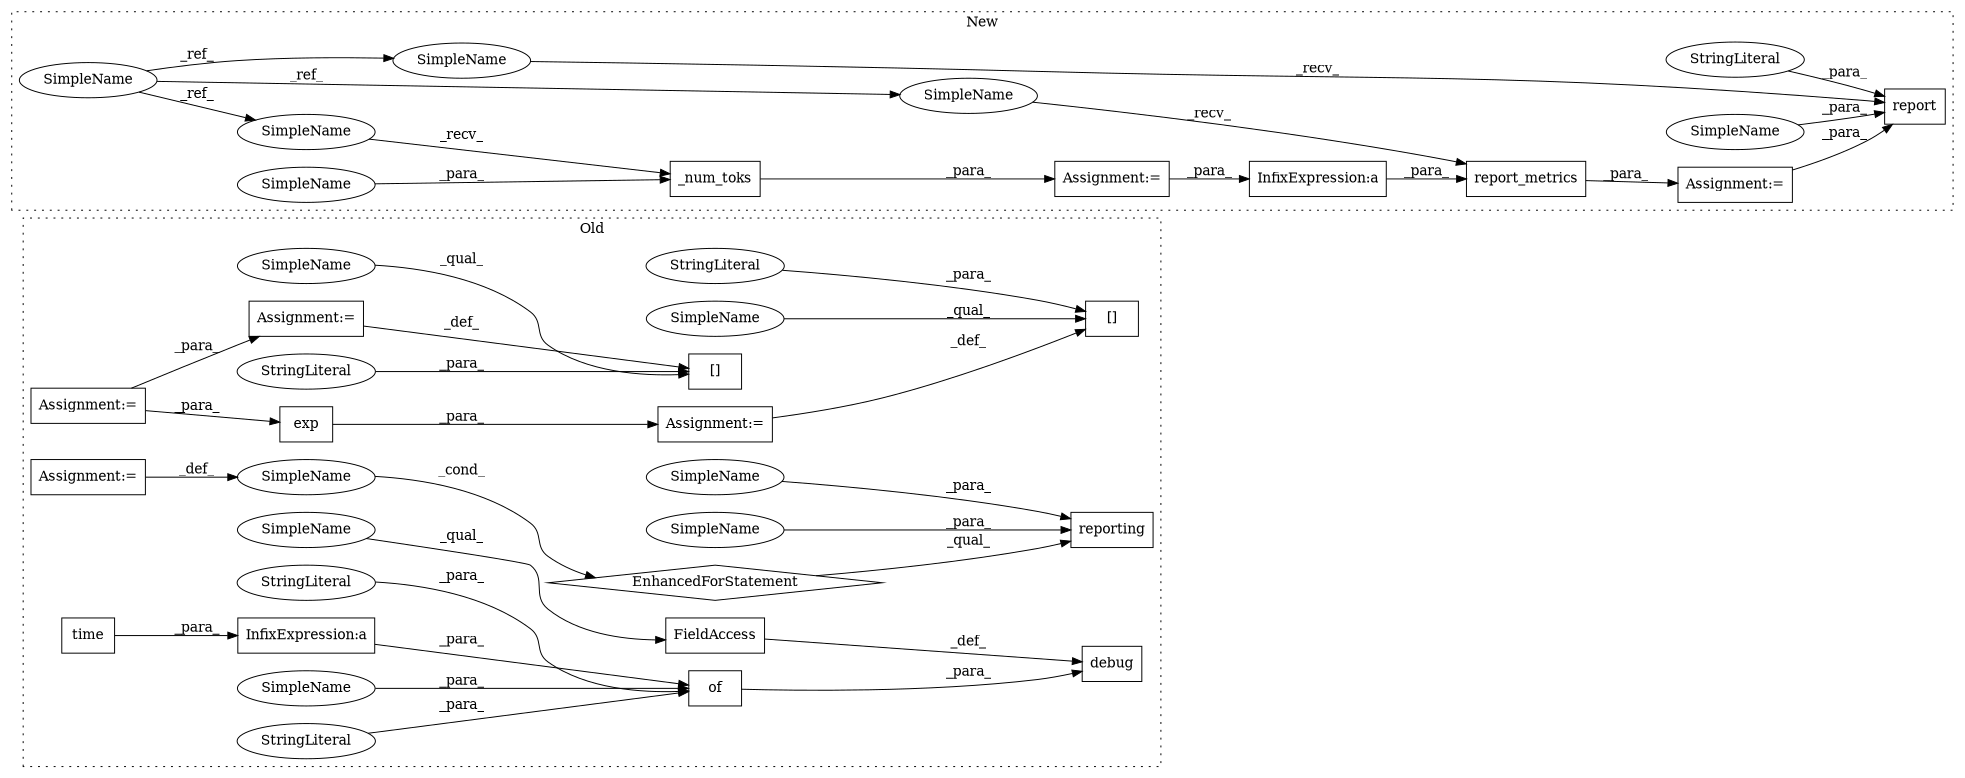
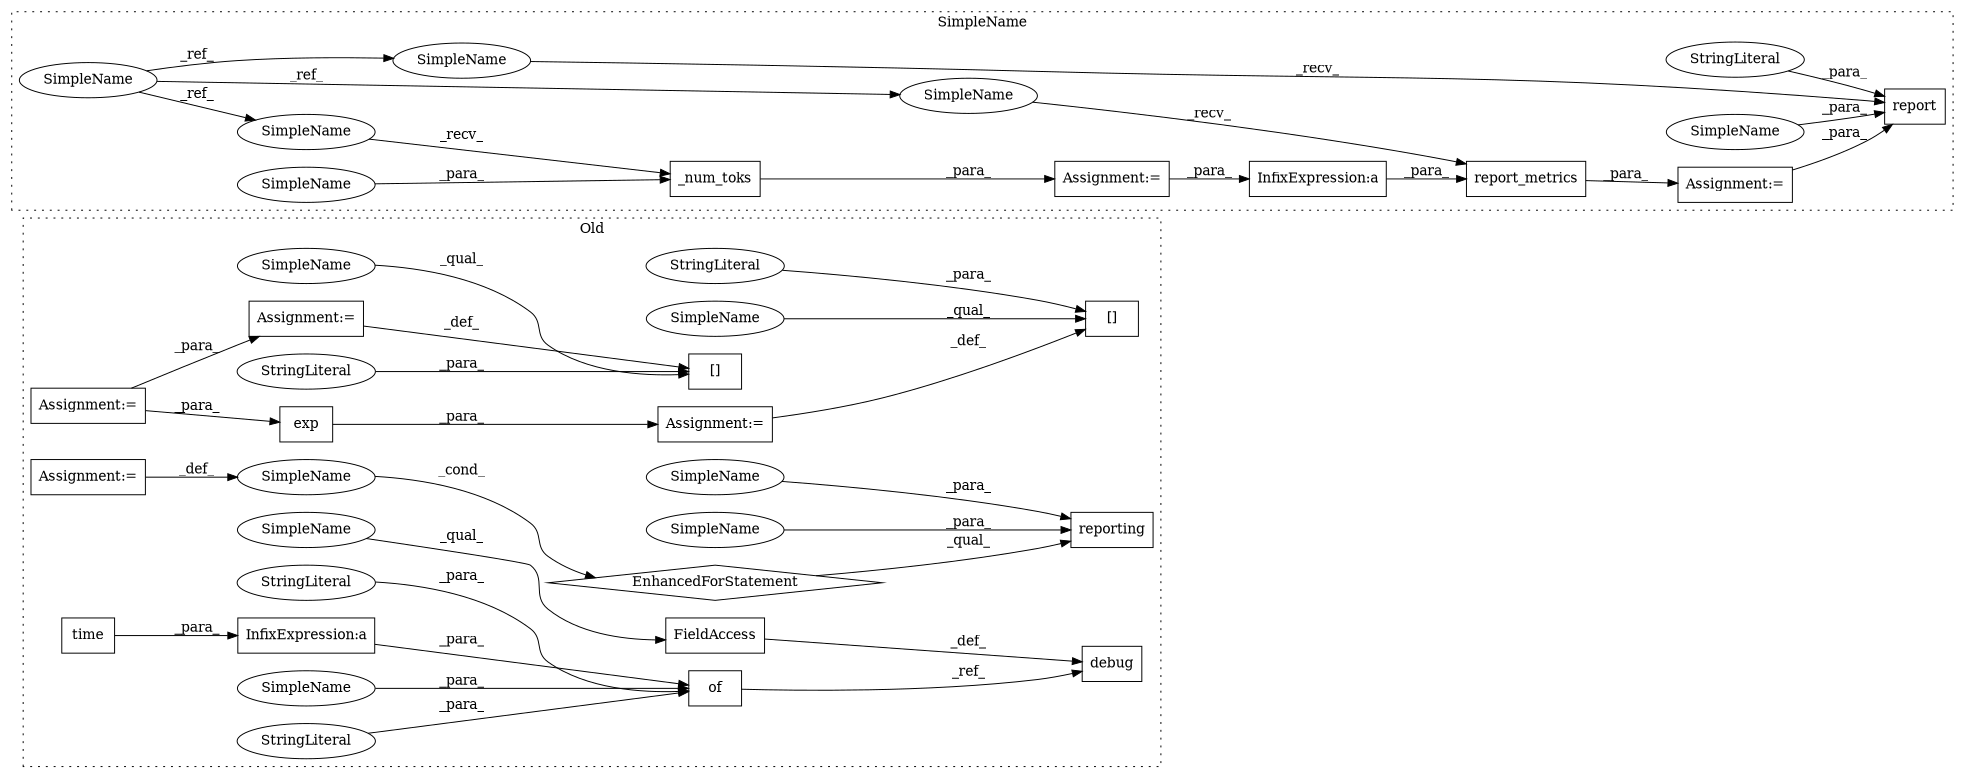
cluster "New": label "New" -> "SimpleName"
edge "of" -> "debug": label "_para_" -> "_ref_"
